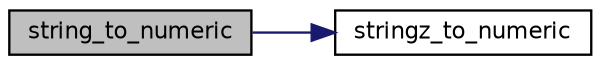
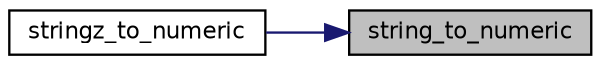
edge "string_to_numeric" -> "stringz_to_numeric": reversed
